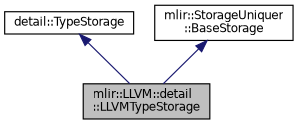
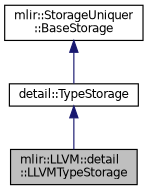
edge "mlir::LLVM::detail ::LLVMTypeStorage" -> "mlir::StorageUniquer ::BaseStorage": now "detail::TypeStorage" -> "mlir::StorageUniquer ::BaseStorage"
